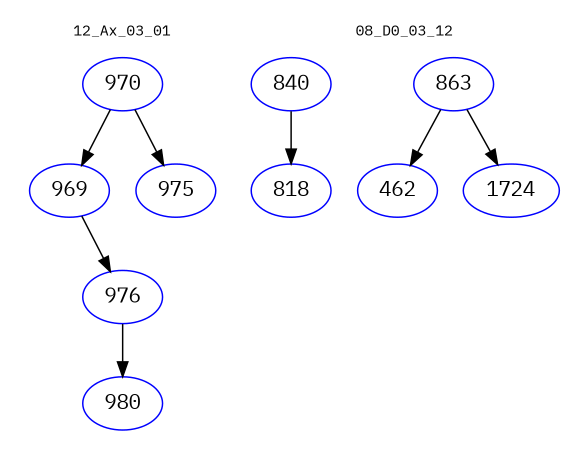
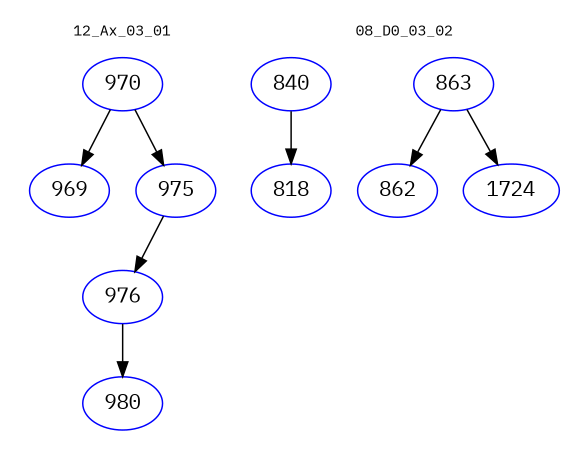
cluster "08_D0_03_12": label "08_D0_03_12" -> "08_D0_03_02"
node "462": label "462" -> "862"
edge "969" -> "976": now "975" -> "976"
